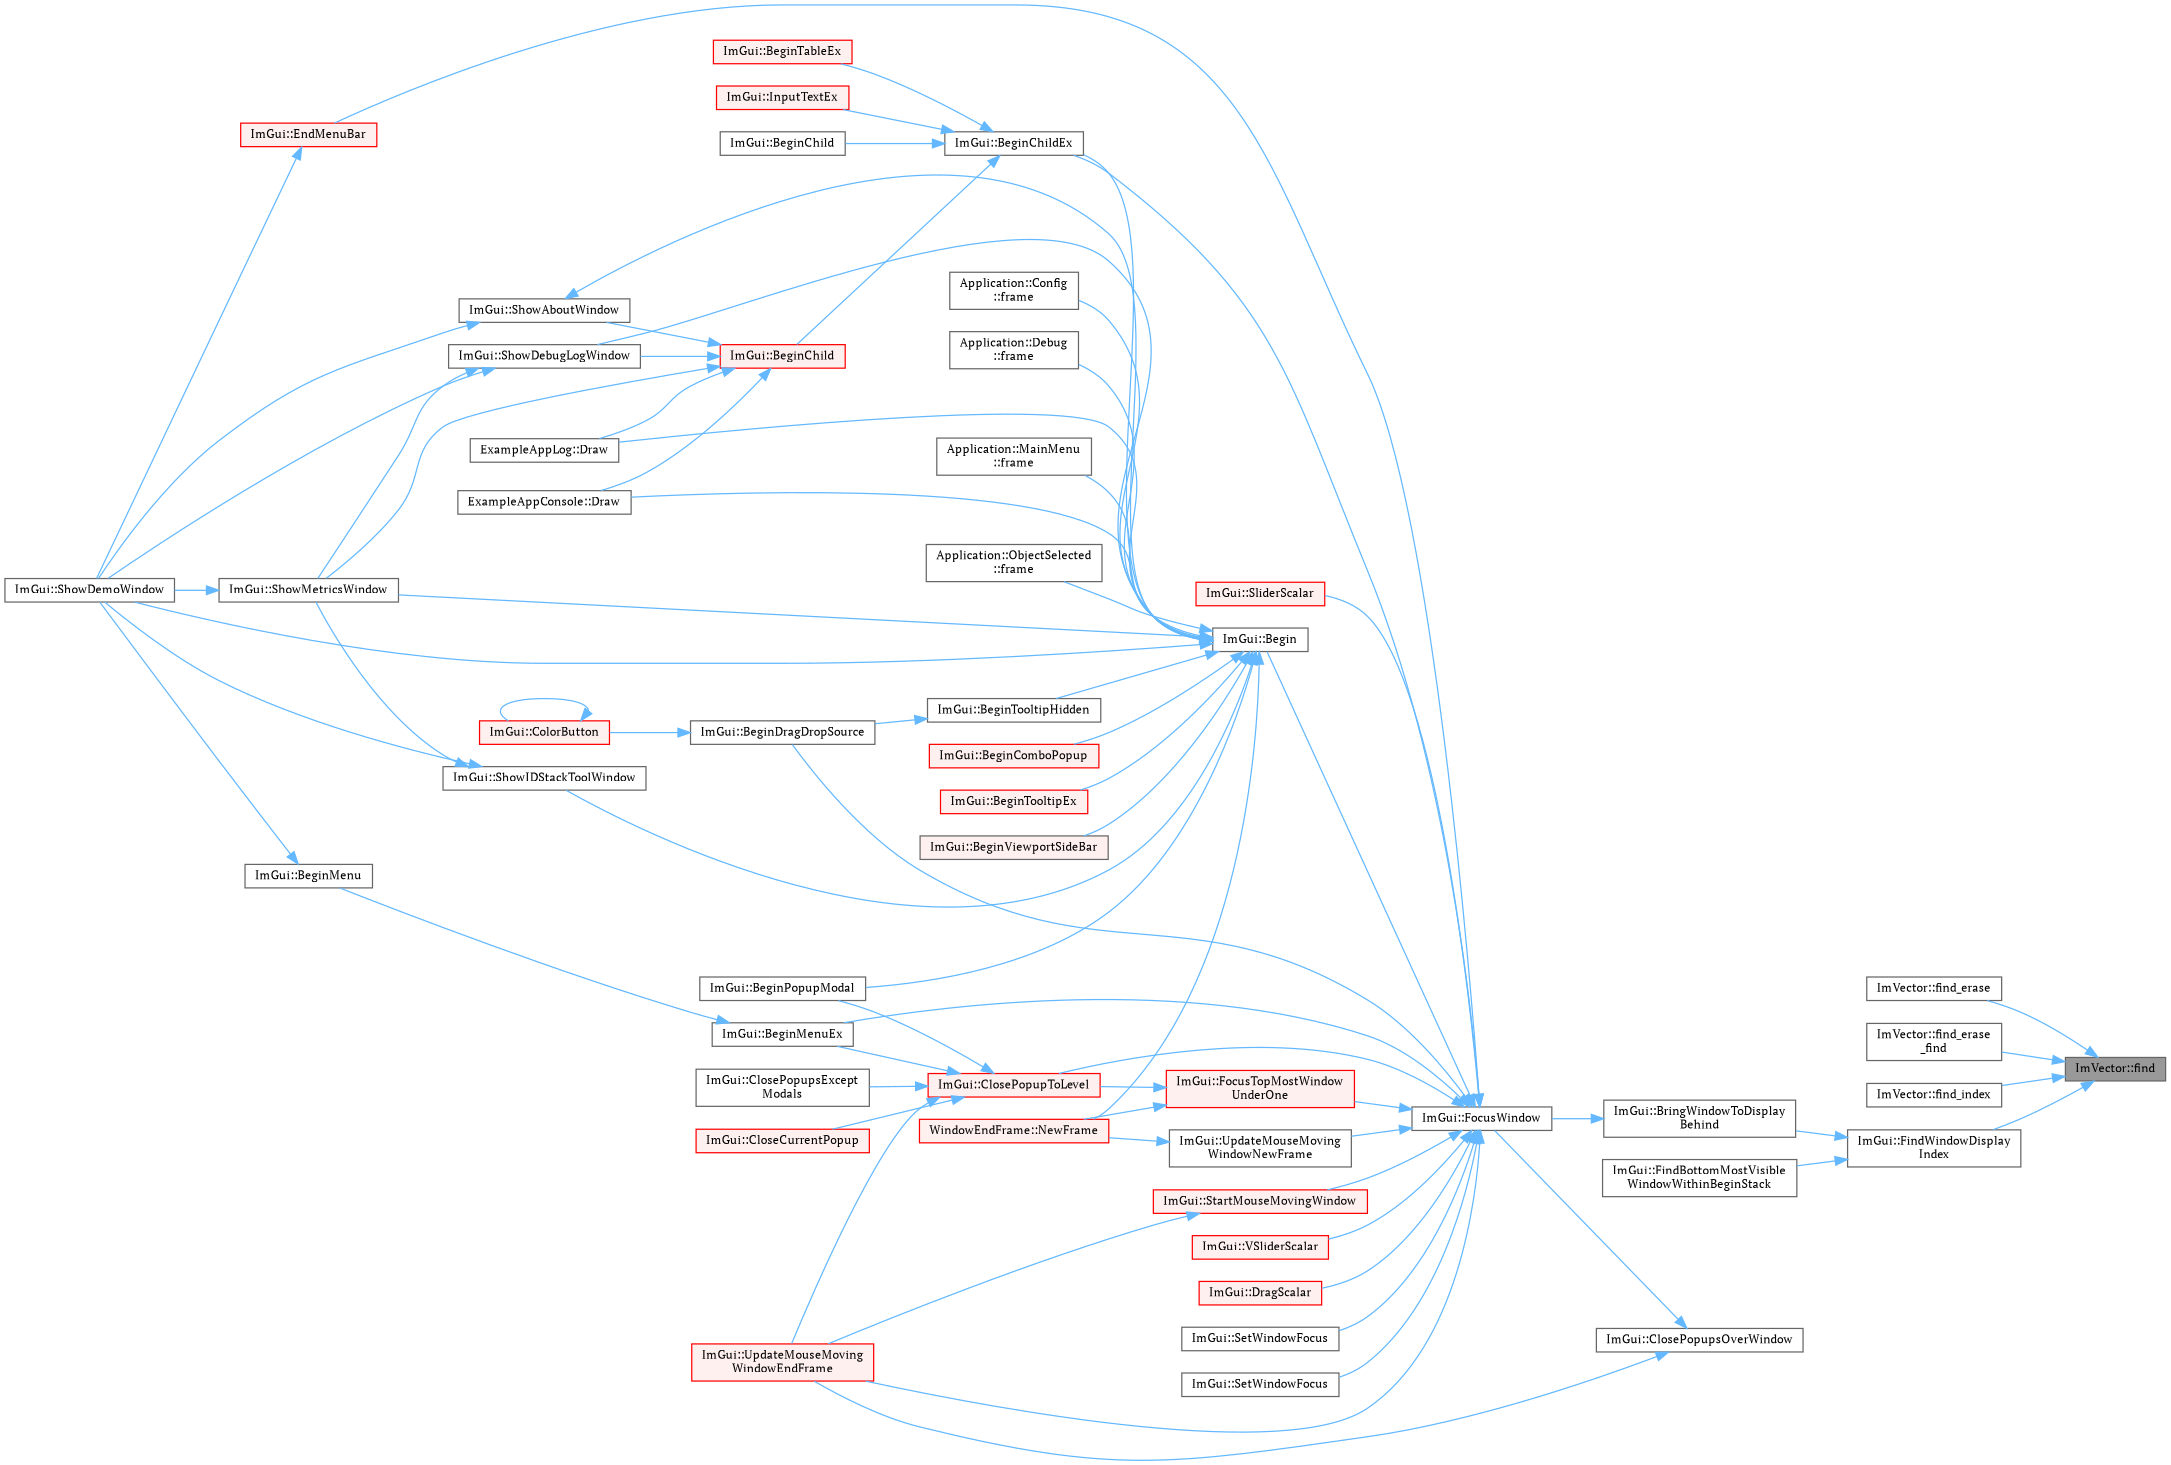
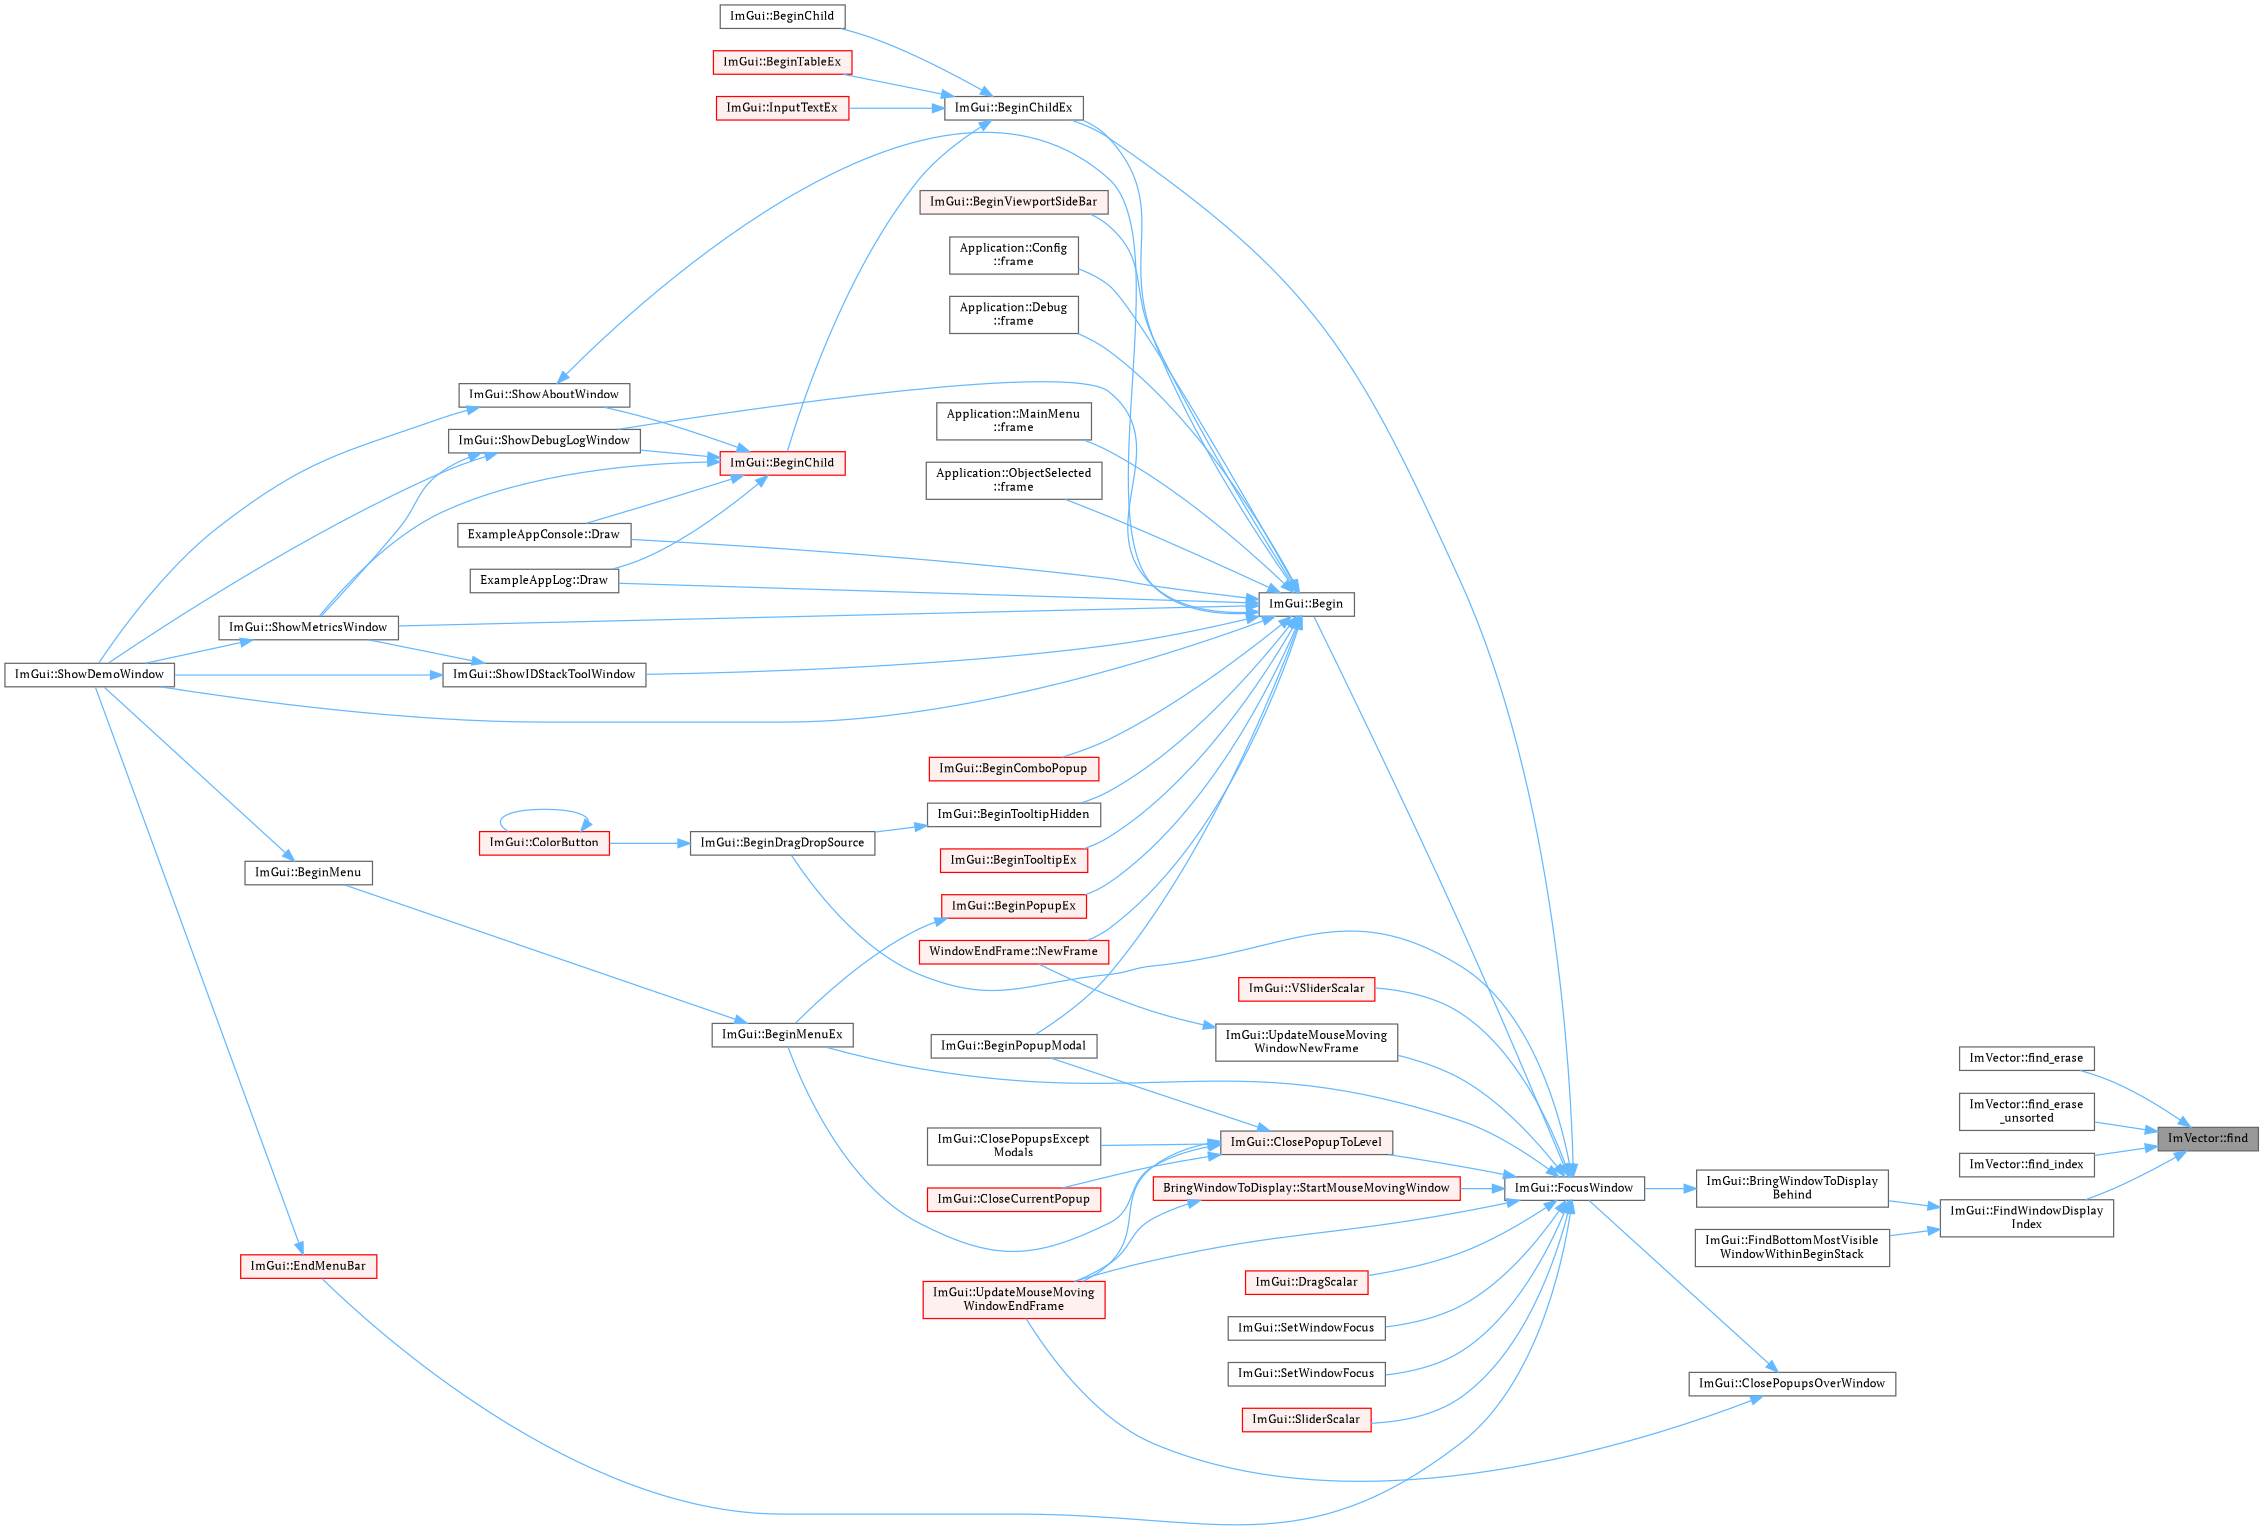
node "ImGui::BeginPopupEx": added
node "ImVector::find_erase _find": label "ImVector::find_erase _find" -> "ImVector::find_erase _unsorted"
node "ImGui::ClosePopupToLevel": color red -> grey40
node "ImGui::FocusTopMostWindow UnderOne": removed
node "ImGui::StartMouseMovingWindow": label "ImGui::StartMouseMovingWindow" -> "BringWindowToDisplay::StartMouseMovingWindow"
